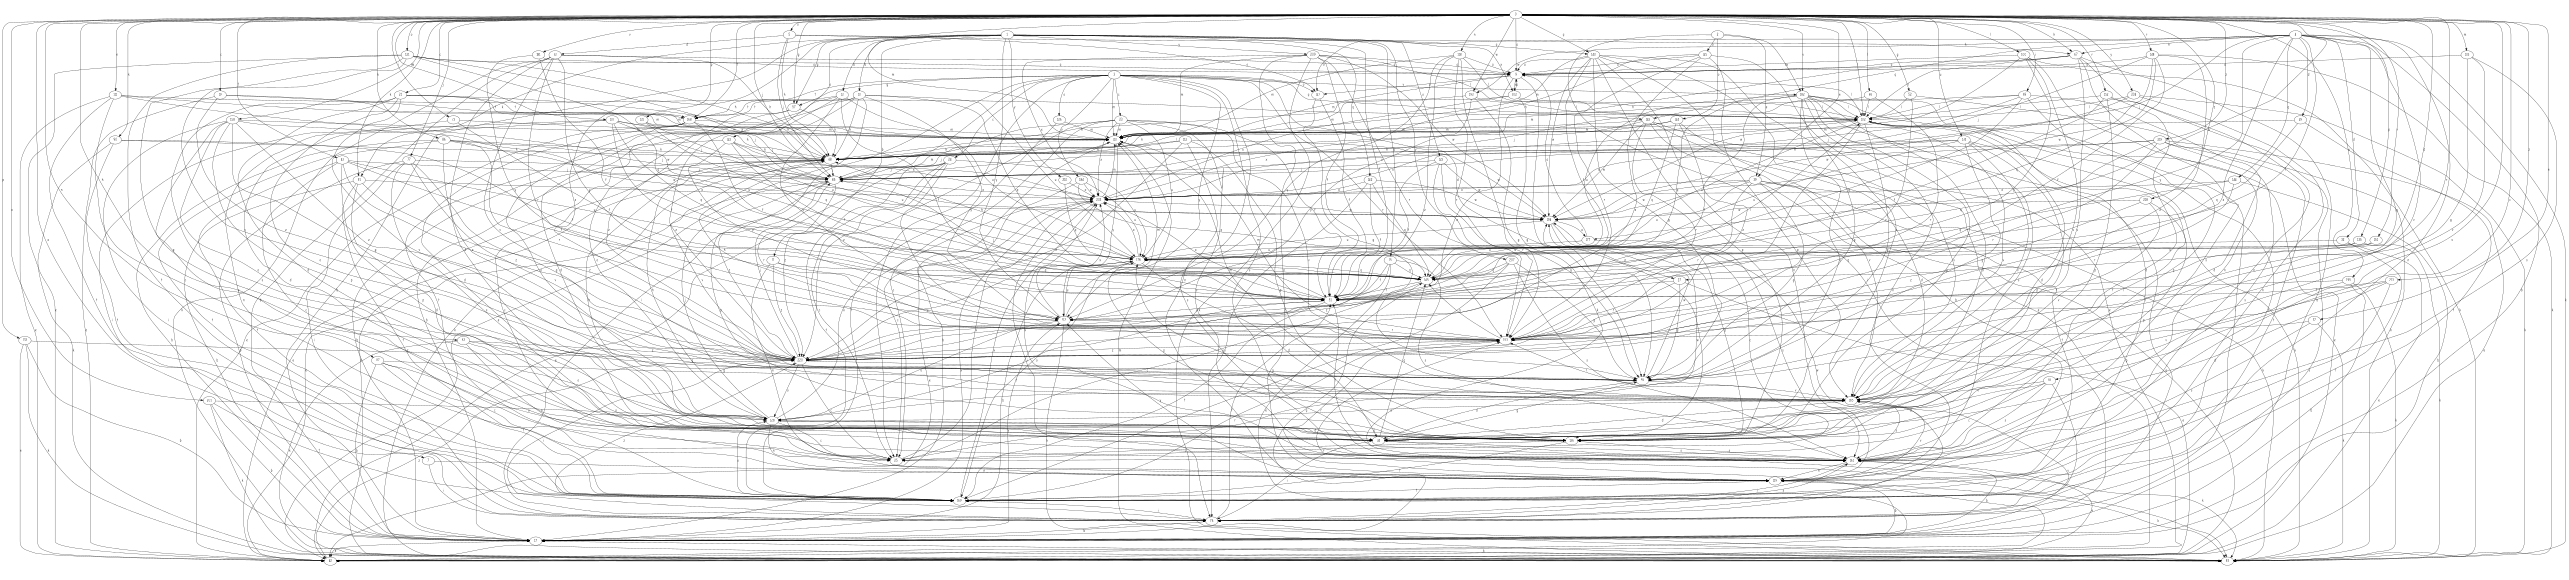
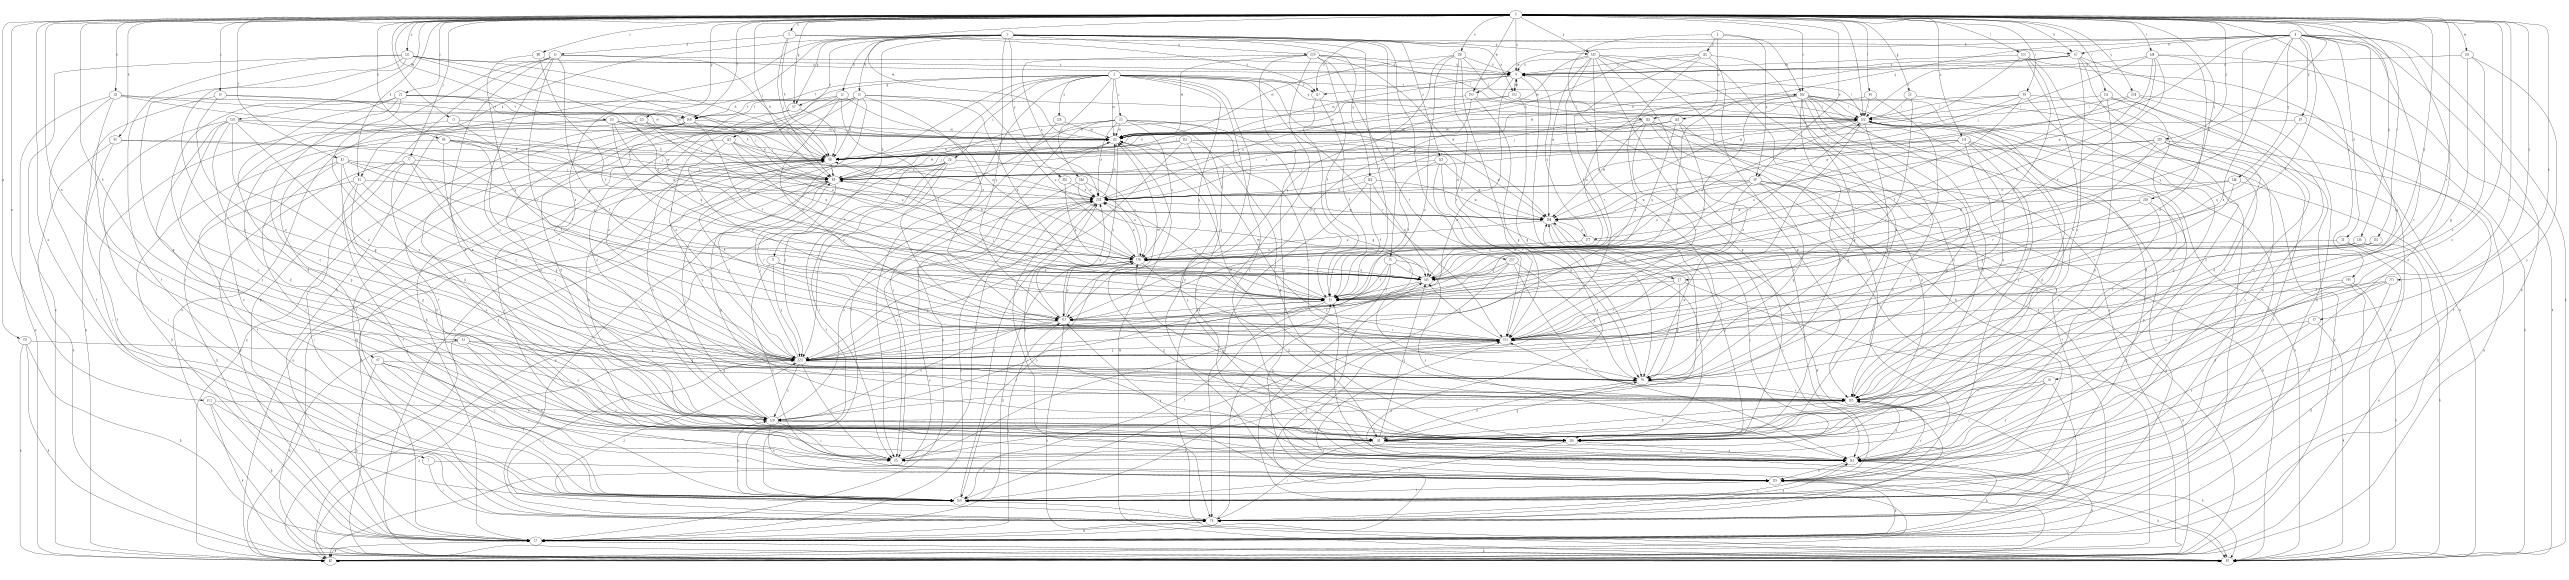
edge "86" -> "169": now "131" -> "169"
